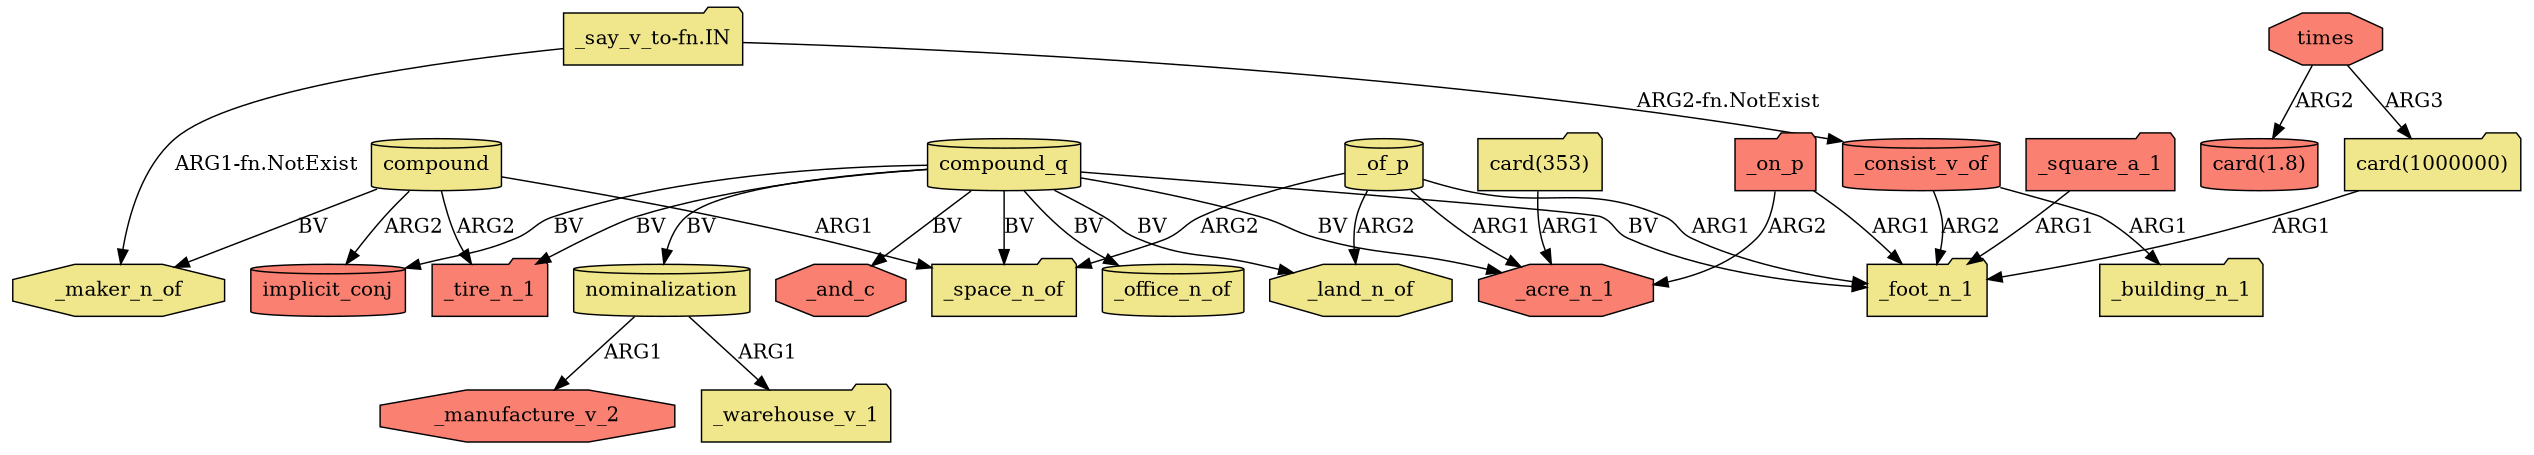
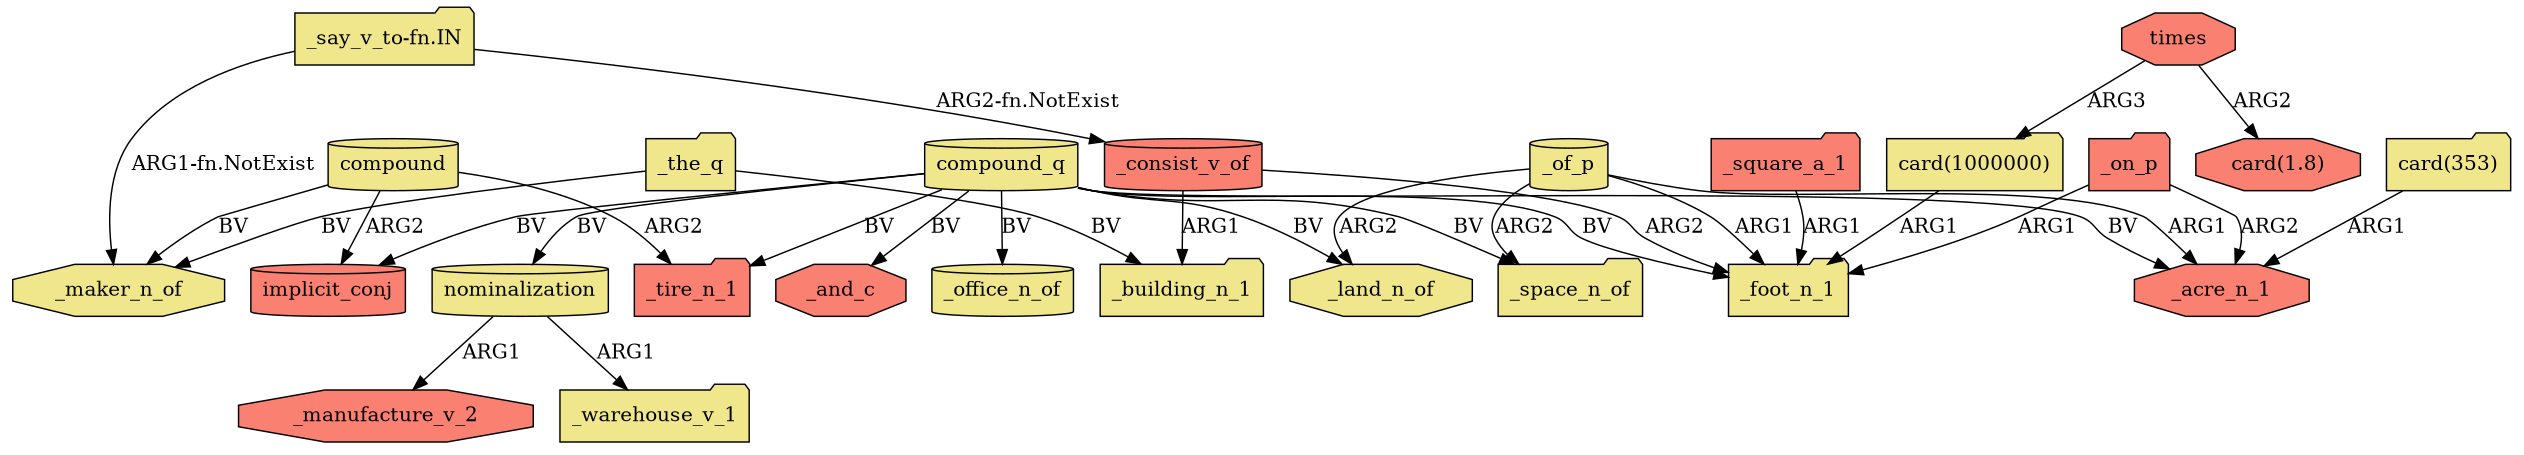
node "_the_q": added
node "card(1.8)": shape cylinder -> octagon
edge "compound" -> "_space_n_of": removed, label "ARG1"
